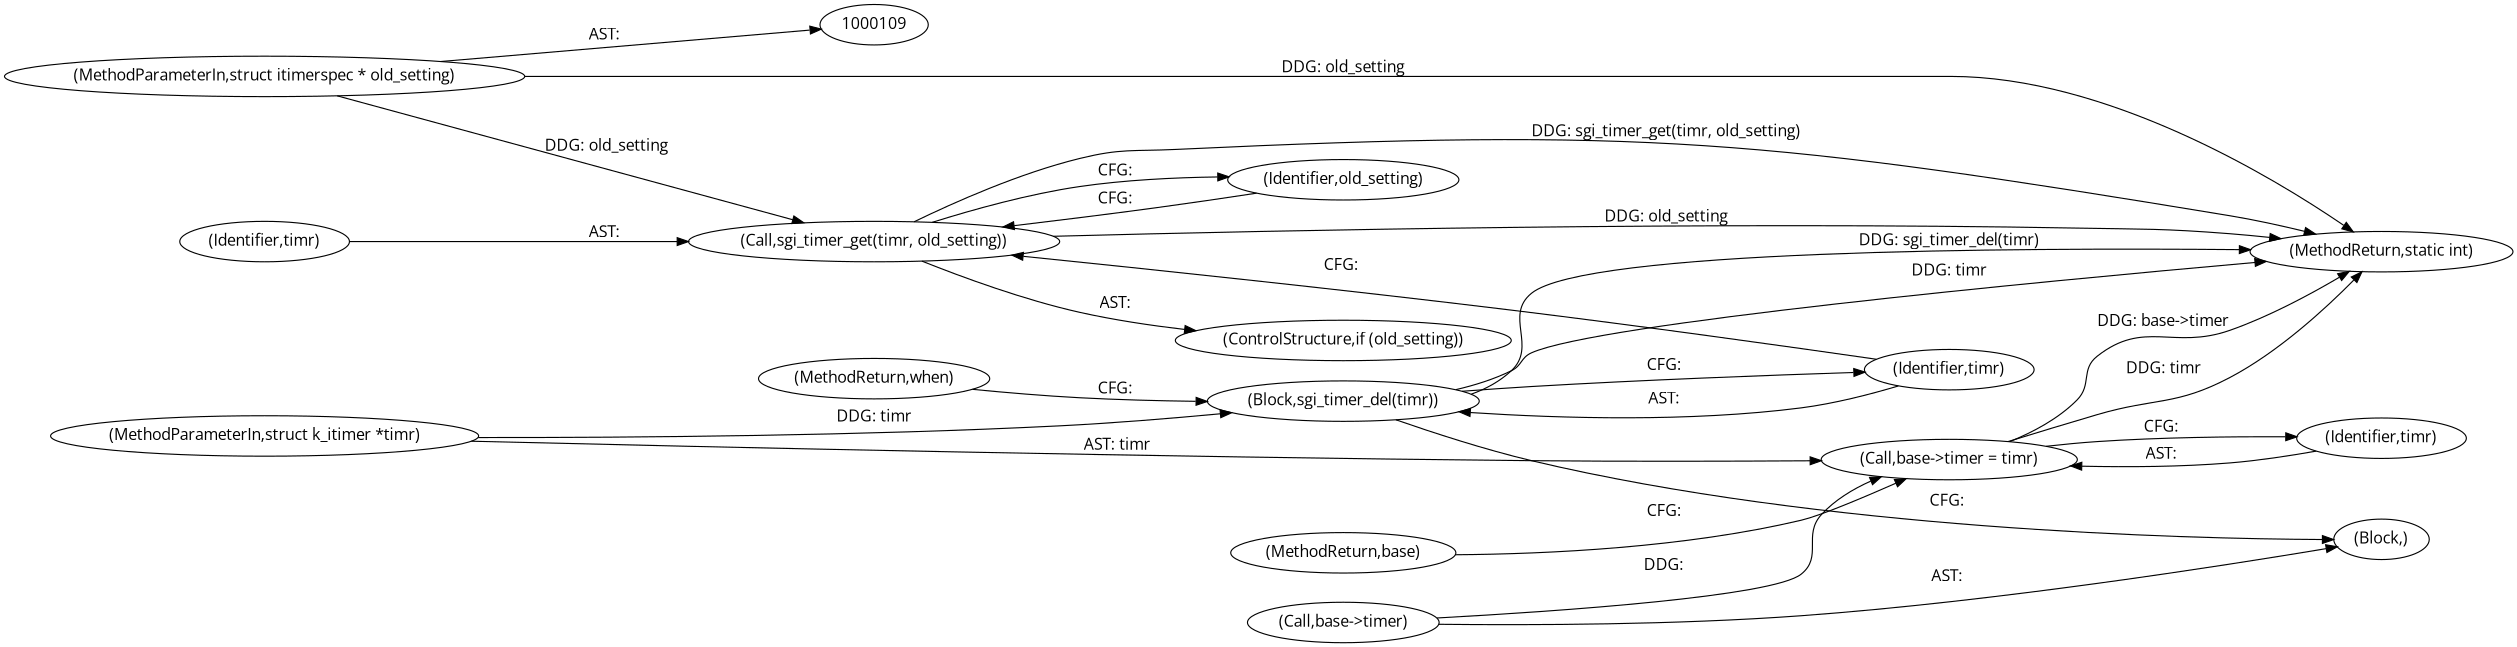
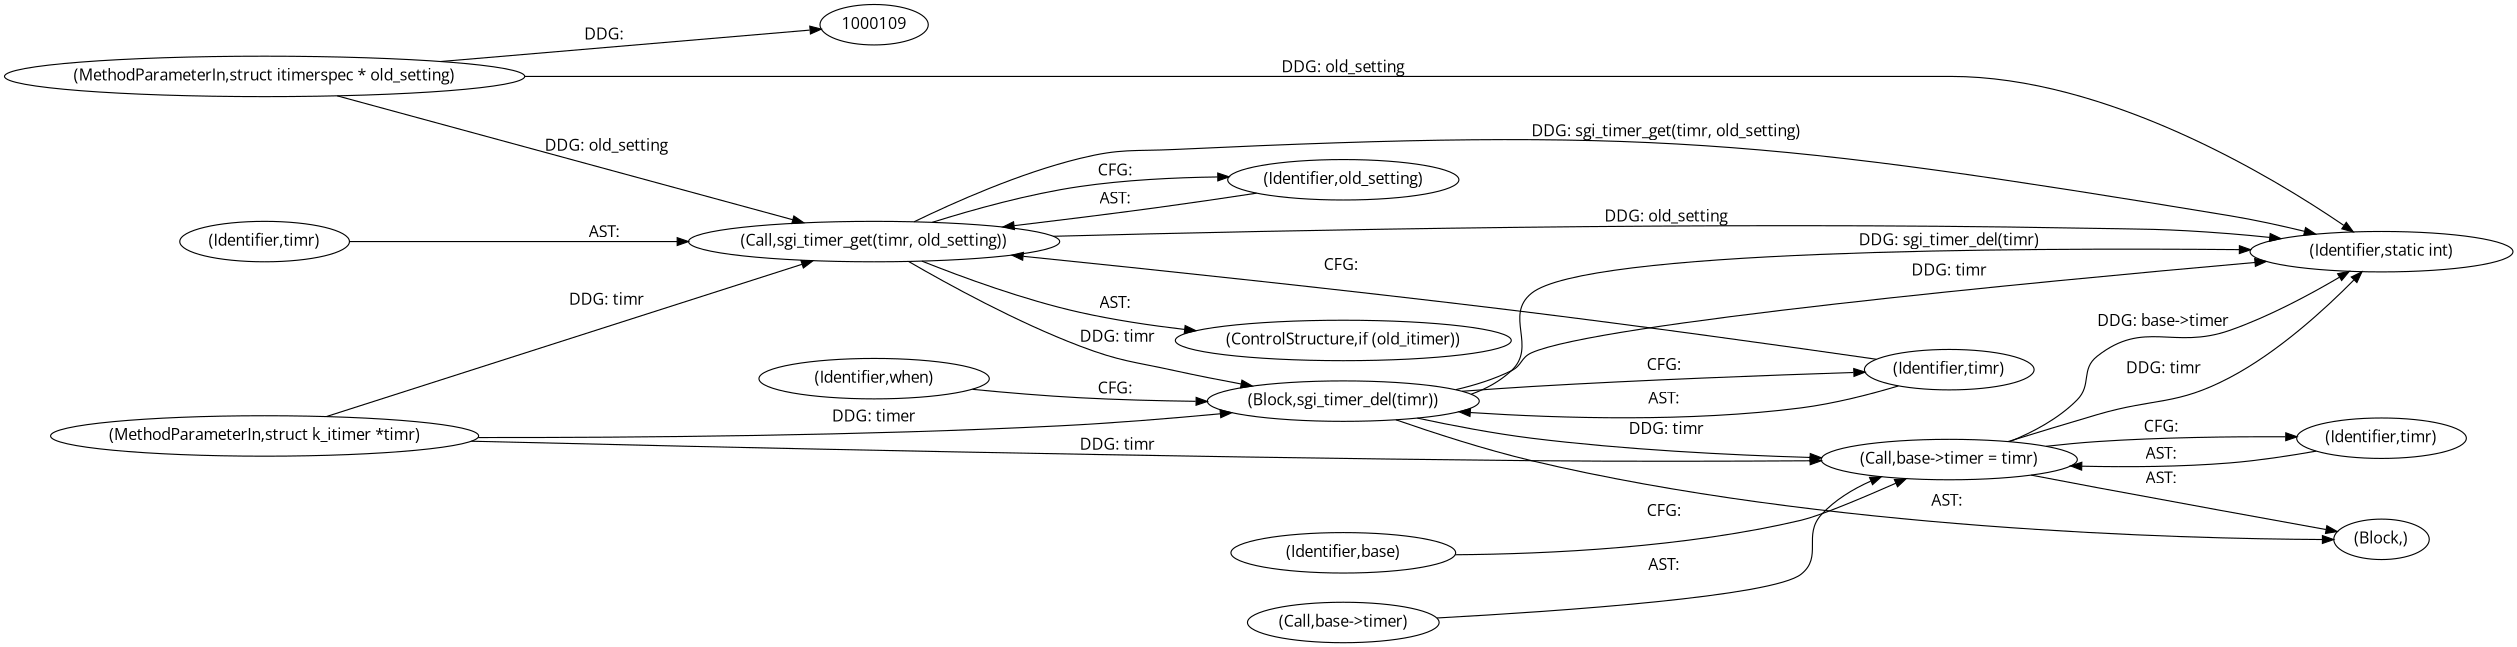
edge "(MethodParameterIn,struct itimerspec * old_setting)" -> "1000109": label "AST: " -> "DDG: "
edge "(Identifier,old_setting)" -> "(Call,sgi_timer_get(timr, old_setting))": label "CFG: " -> "AST: "
node "(MethodReturn,static int)": label "(MethodReturn,static int)" -> "(Identifier,static int)"
edge "(MethodParameterIn,struct k_itimer *timr)" -> "(Call,sgi_timer_get(timr, old_setting))": added, label "DDG: timr"
node "(ControlStructure,if (old_setting))": label "(ControlStructure,if (old_setting))" -> "(ControlStructure,if (old_itimer))"
edge "(Call,sgi_timer_get(timr, old_setting))" -> "(Block,sgi_timer_del(timr))": added, label "DDG: timr"
node "(MethodReturn,when)": label "(MethodReturn,when)" -> "(Identifier,when)"
edge "(MethodParameterIn,struct k_itimer *timr)" -> "(Block,sgi_timer_del(timr))": label "DDG: timr" -> "DDG: timer"
edge "(MethodParameterIn,struct k_itimer *timr)" -> "(Call,base->timer = timr)": label "AST: timr" -> "DDG: timr"
edge "(Block,sgi_timer_del(timr))" -> "(Call,base->timer = timr)": added, label "DDG: timr"
edge "(Block,sgi_timer_del(timr))" -> "(Block,)": label "CFG: " -> "AST: "
node "(MethodReturn,base)": label "(MethodReturn,base)" -> "(Identifier,base)"
edge "(Call,base->timer)" -> "(Call,base->timer = timr)": label "DDG: " -> "AST: "
edge "(Call,base->timer)" -> "(Block,)": now "(Call,base->timer = timr)" -> "(Block,)"
